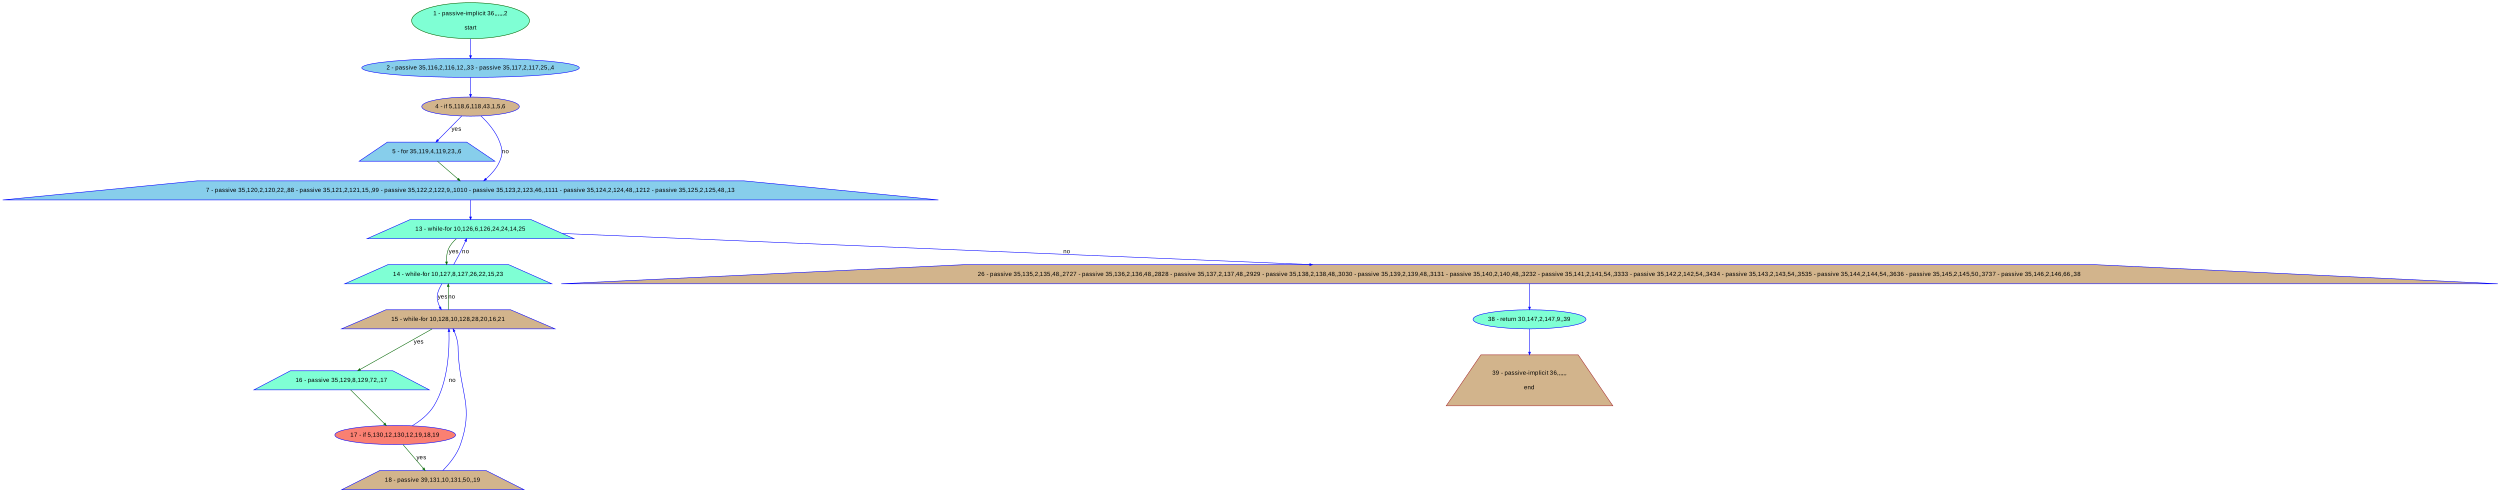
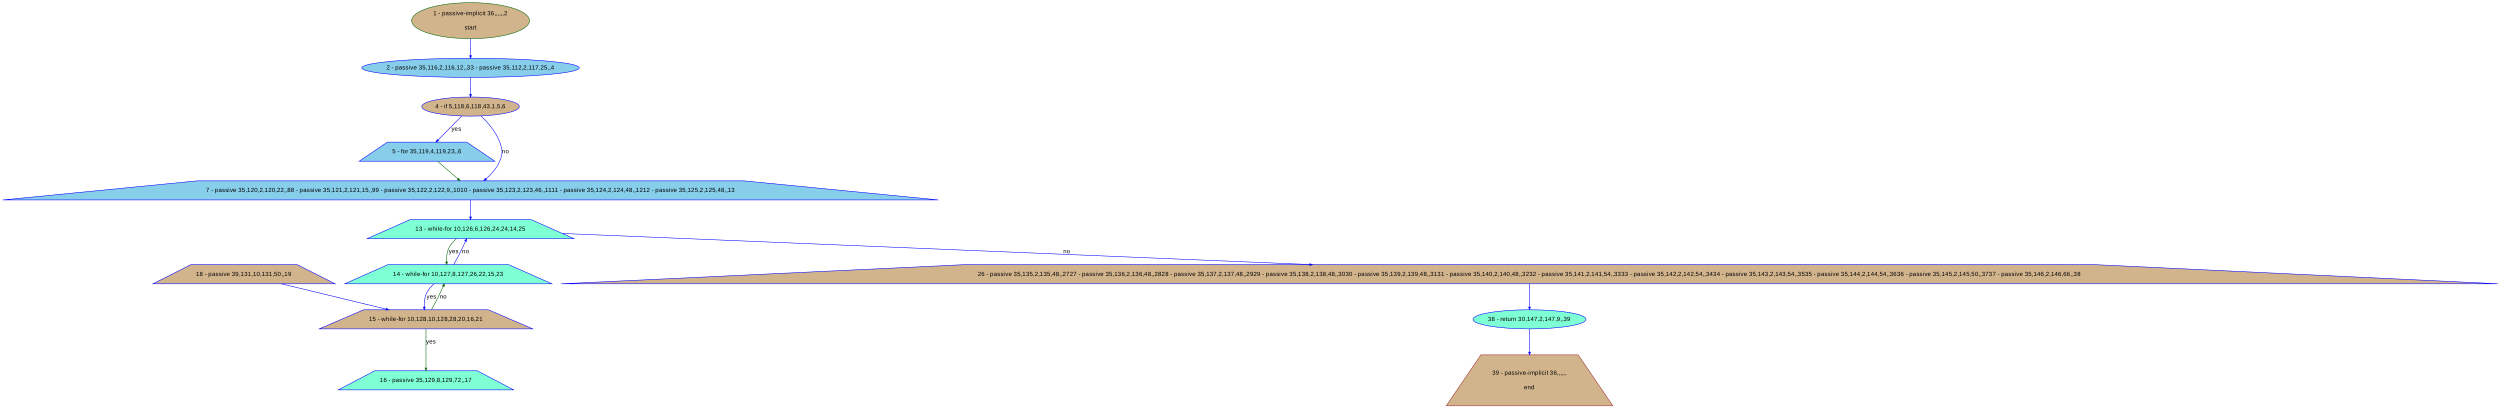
node "1 - passive-implicit 36,,,,,,2 start": fillcolor aquamarine -> tan
node "2 - passive 35,116,2,116,12,,33 - passive 35,117,2,117,25,,4": label "2 - passive 35,116,2,116,12,,33 - passive 35,117,2,117,25,,4" -> "2 - passive 35,116,2,116,12,,33 - passive 35,112,2,117,25,,4"
node "17 - if 5,130,12,130,12,19,18,19": removed
